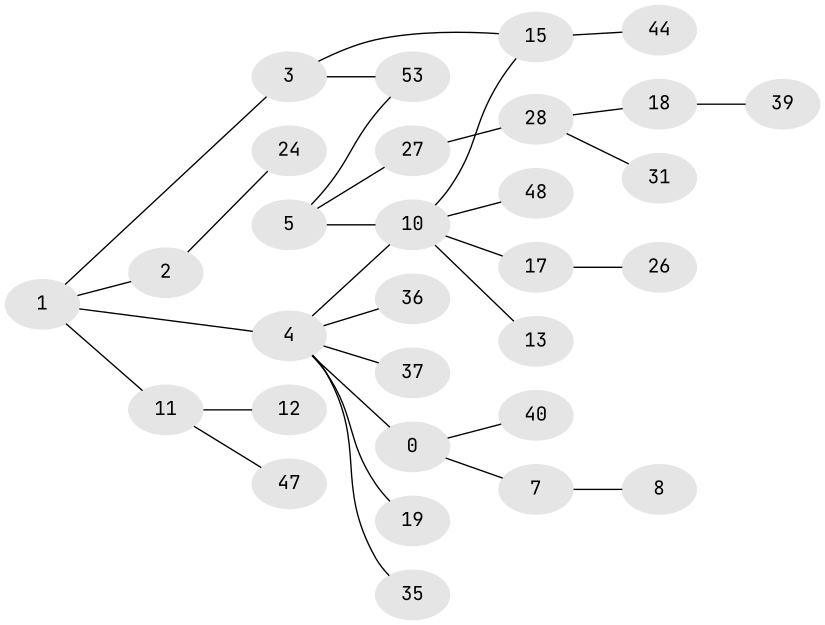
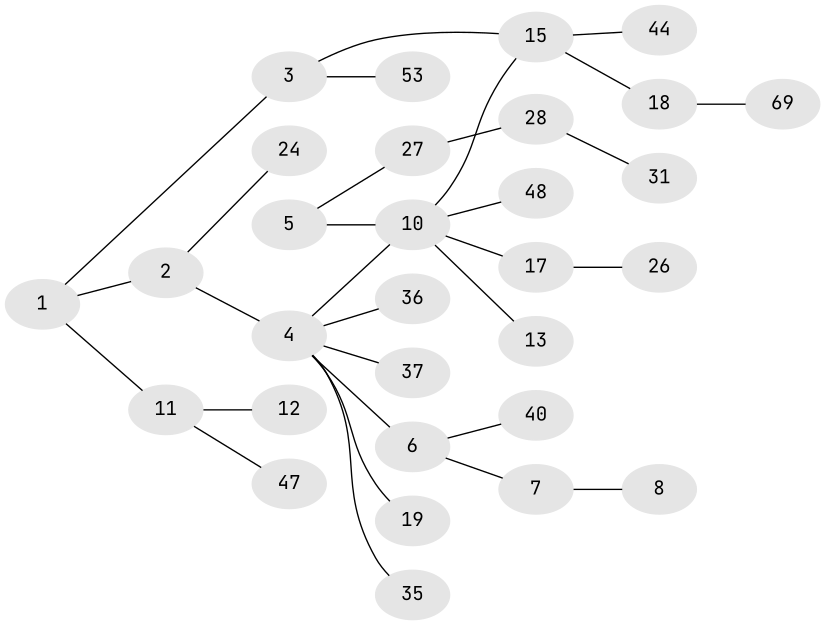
node "39": label "39" -> "69"
edge "18" -- "28": now "18" -- "15"
edge "53" -- "5": removed
edge "1" -- "4": now "2" -- "4"
node "0": label "0" -> "6"
